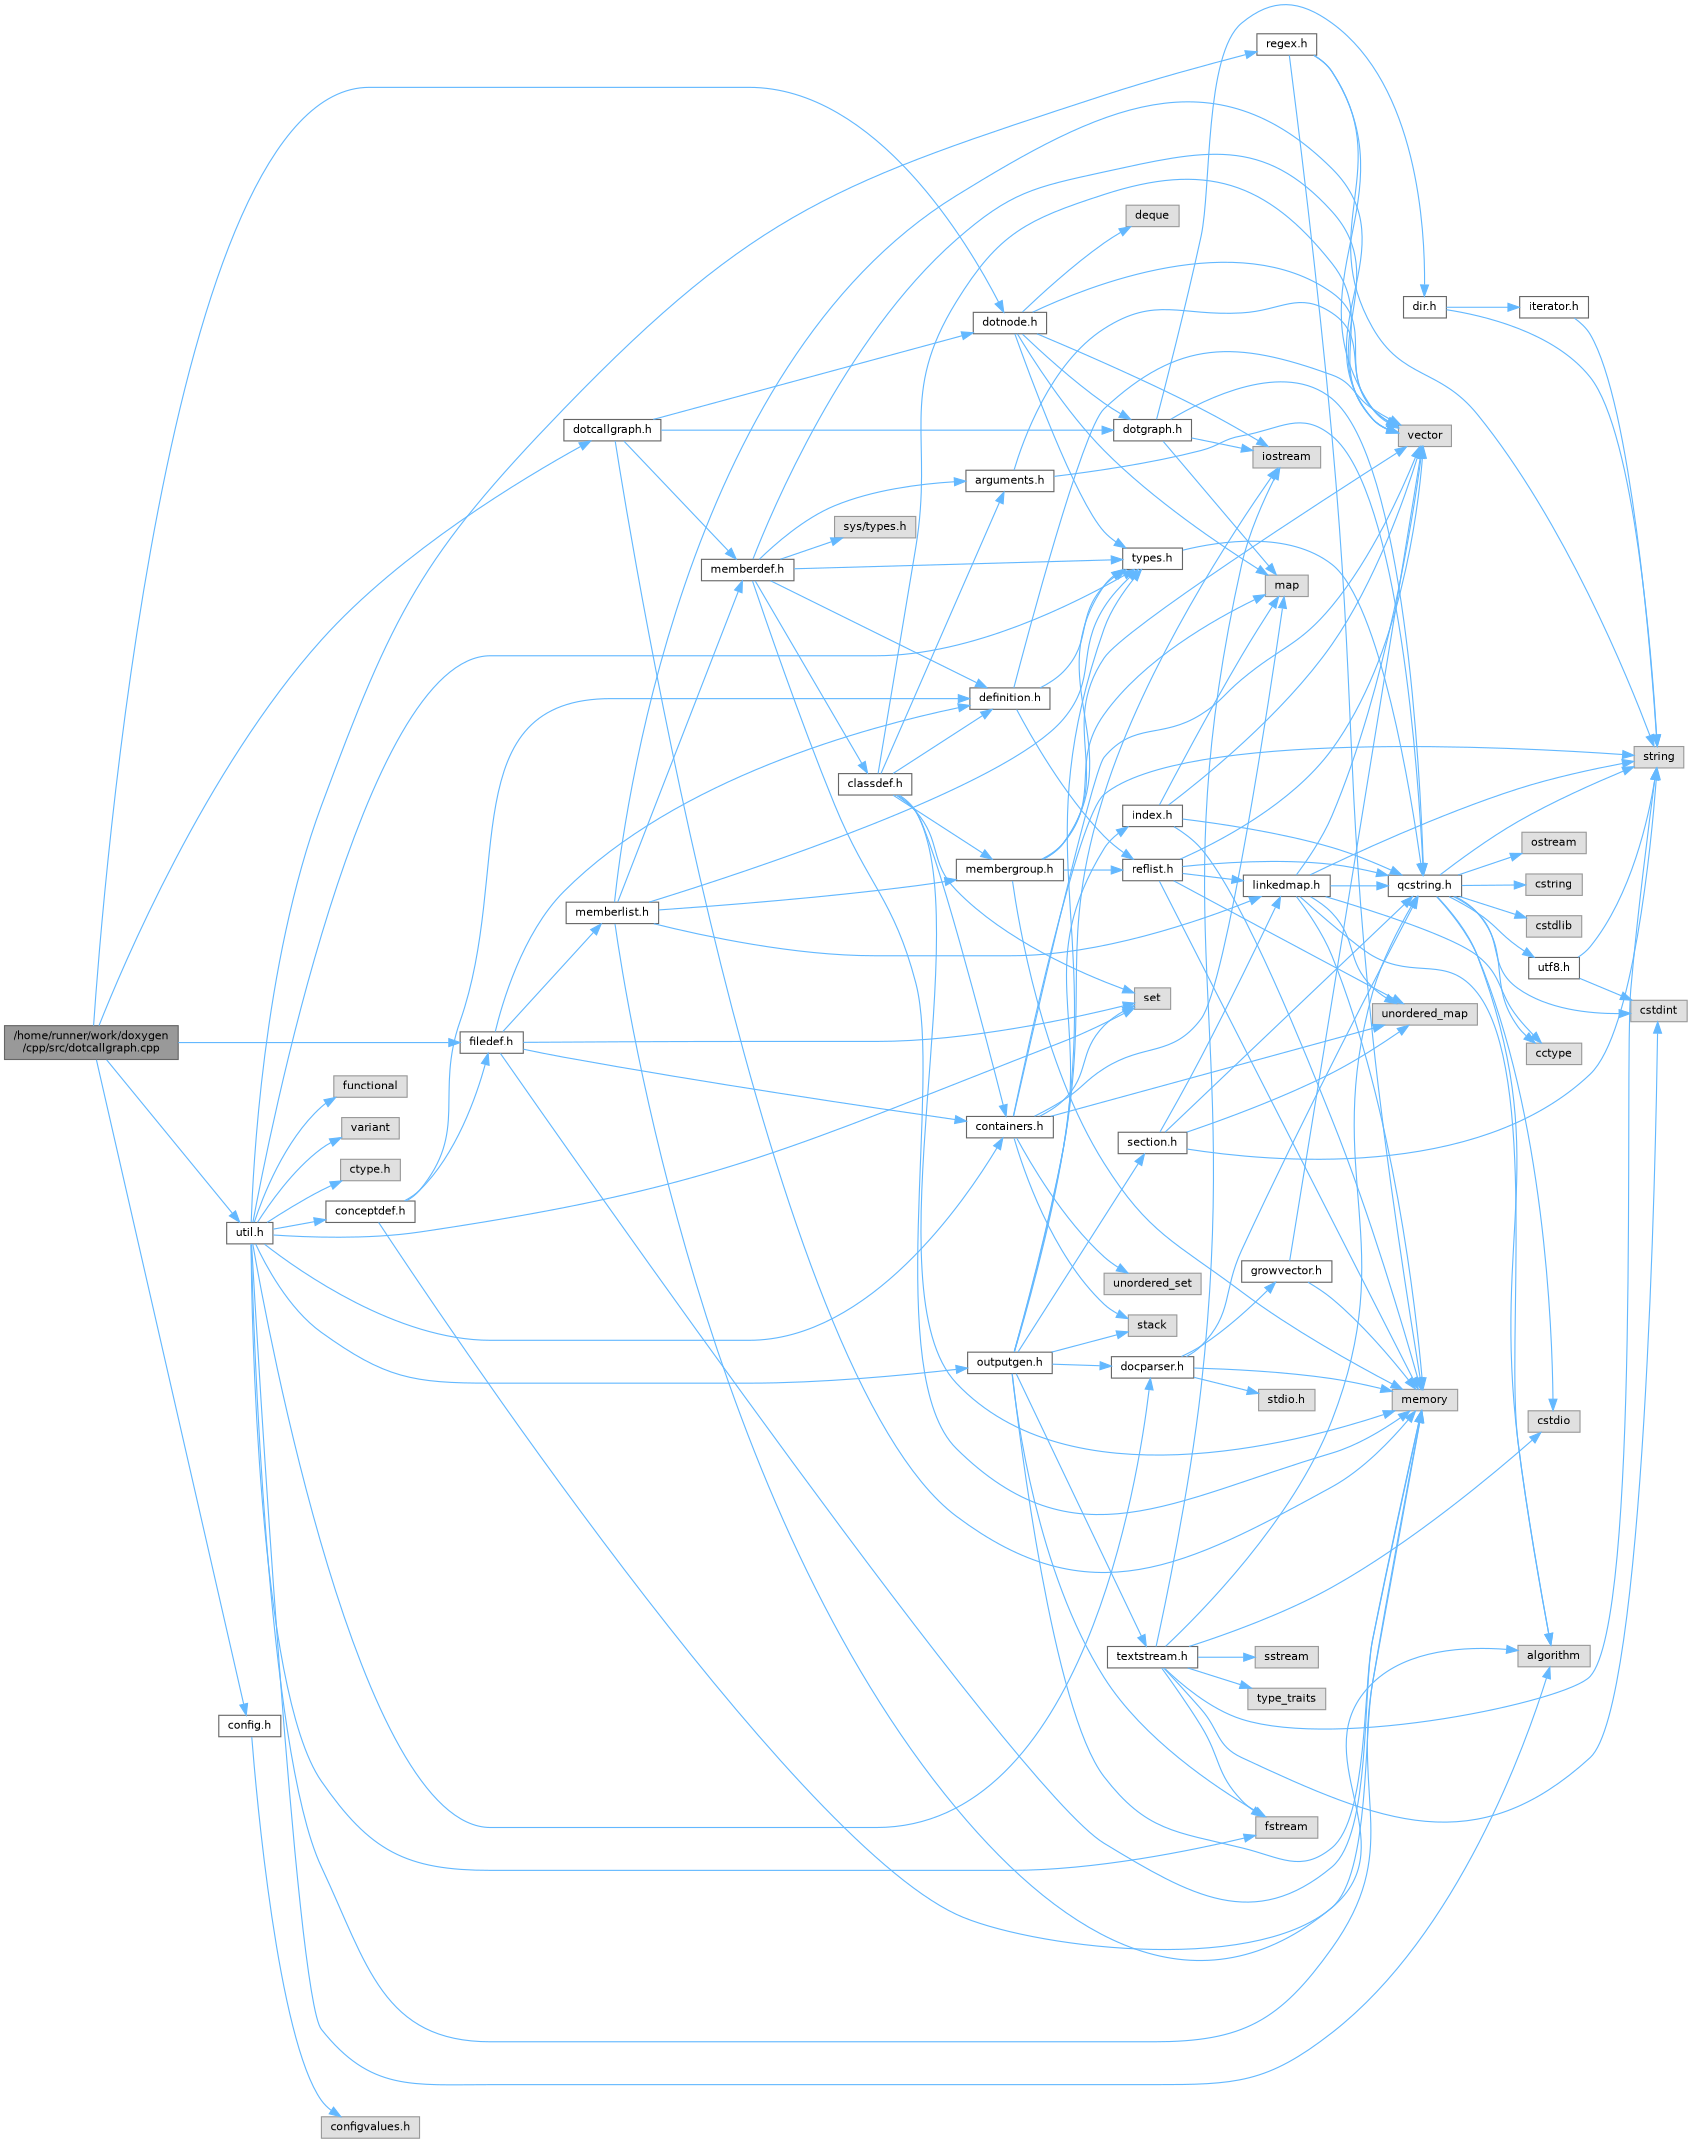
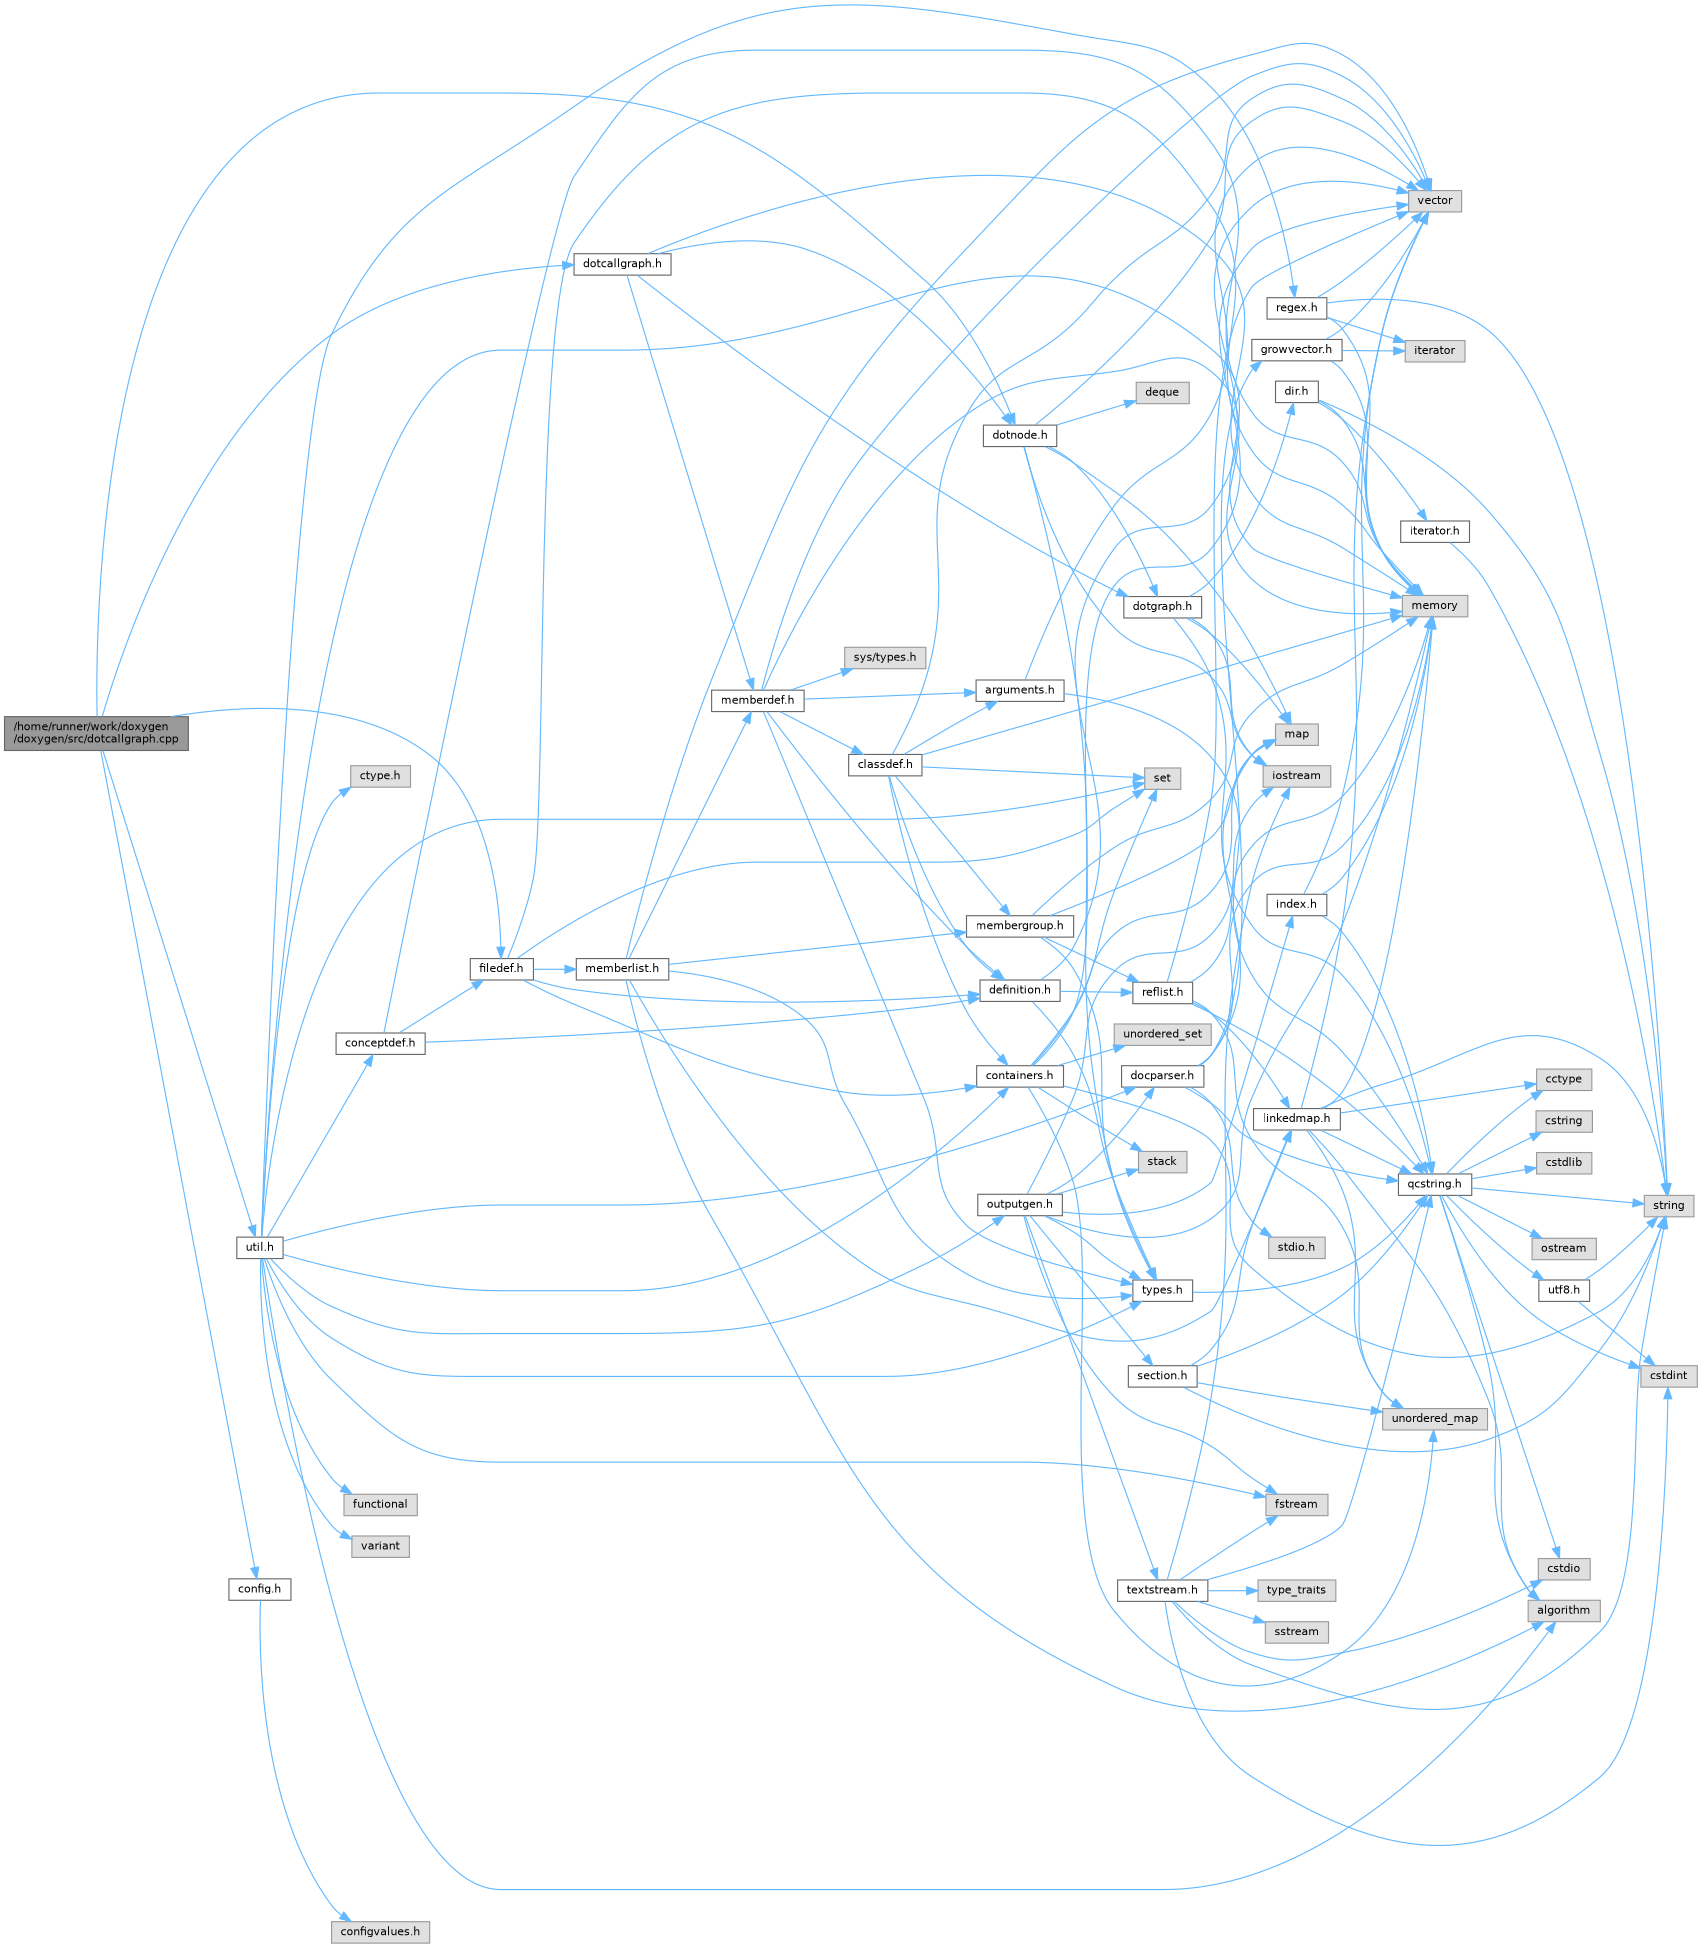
node "iterator": added
edge "dir.h" -> "memory": added
edge "membergroup.h" -> "vector": removed
edge "index.h" -> "map": now "docparser.h" -> "map"
node "/home/runner/work/doxygen /cpp/src/dotcallgraph.cpp": label "/home/runner/work/doxygen /cpp/src/dotcallgraph.cpp" -> "/home/runner/work/doxygen /doxygen/src/dotcallgraph.cpp"
